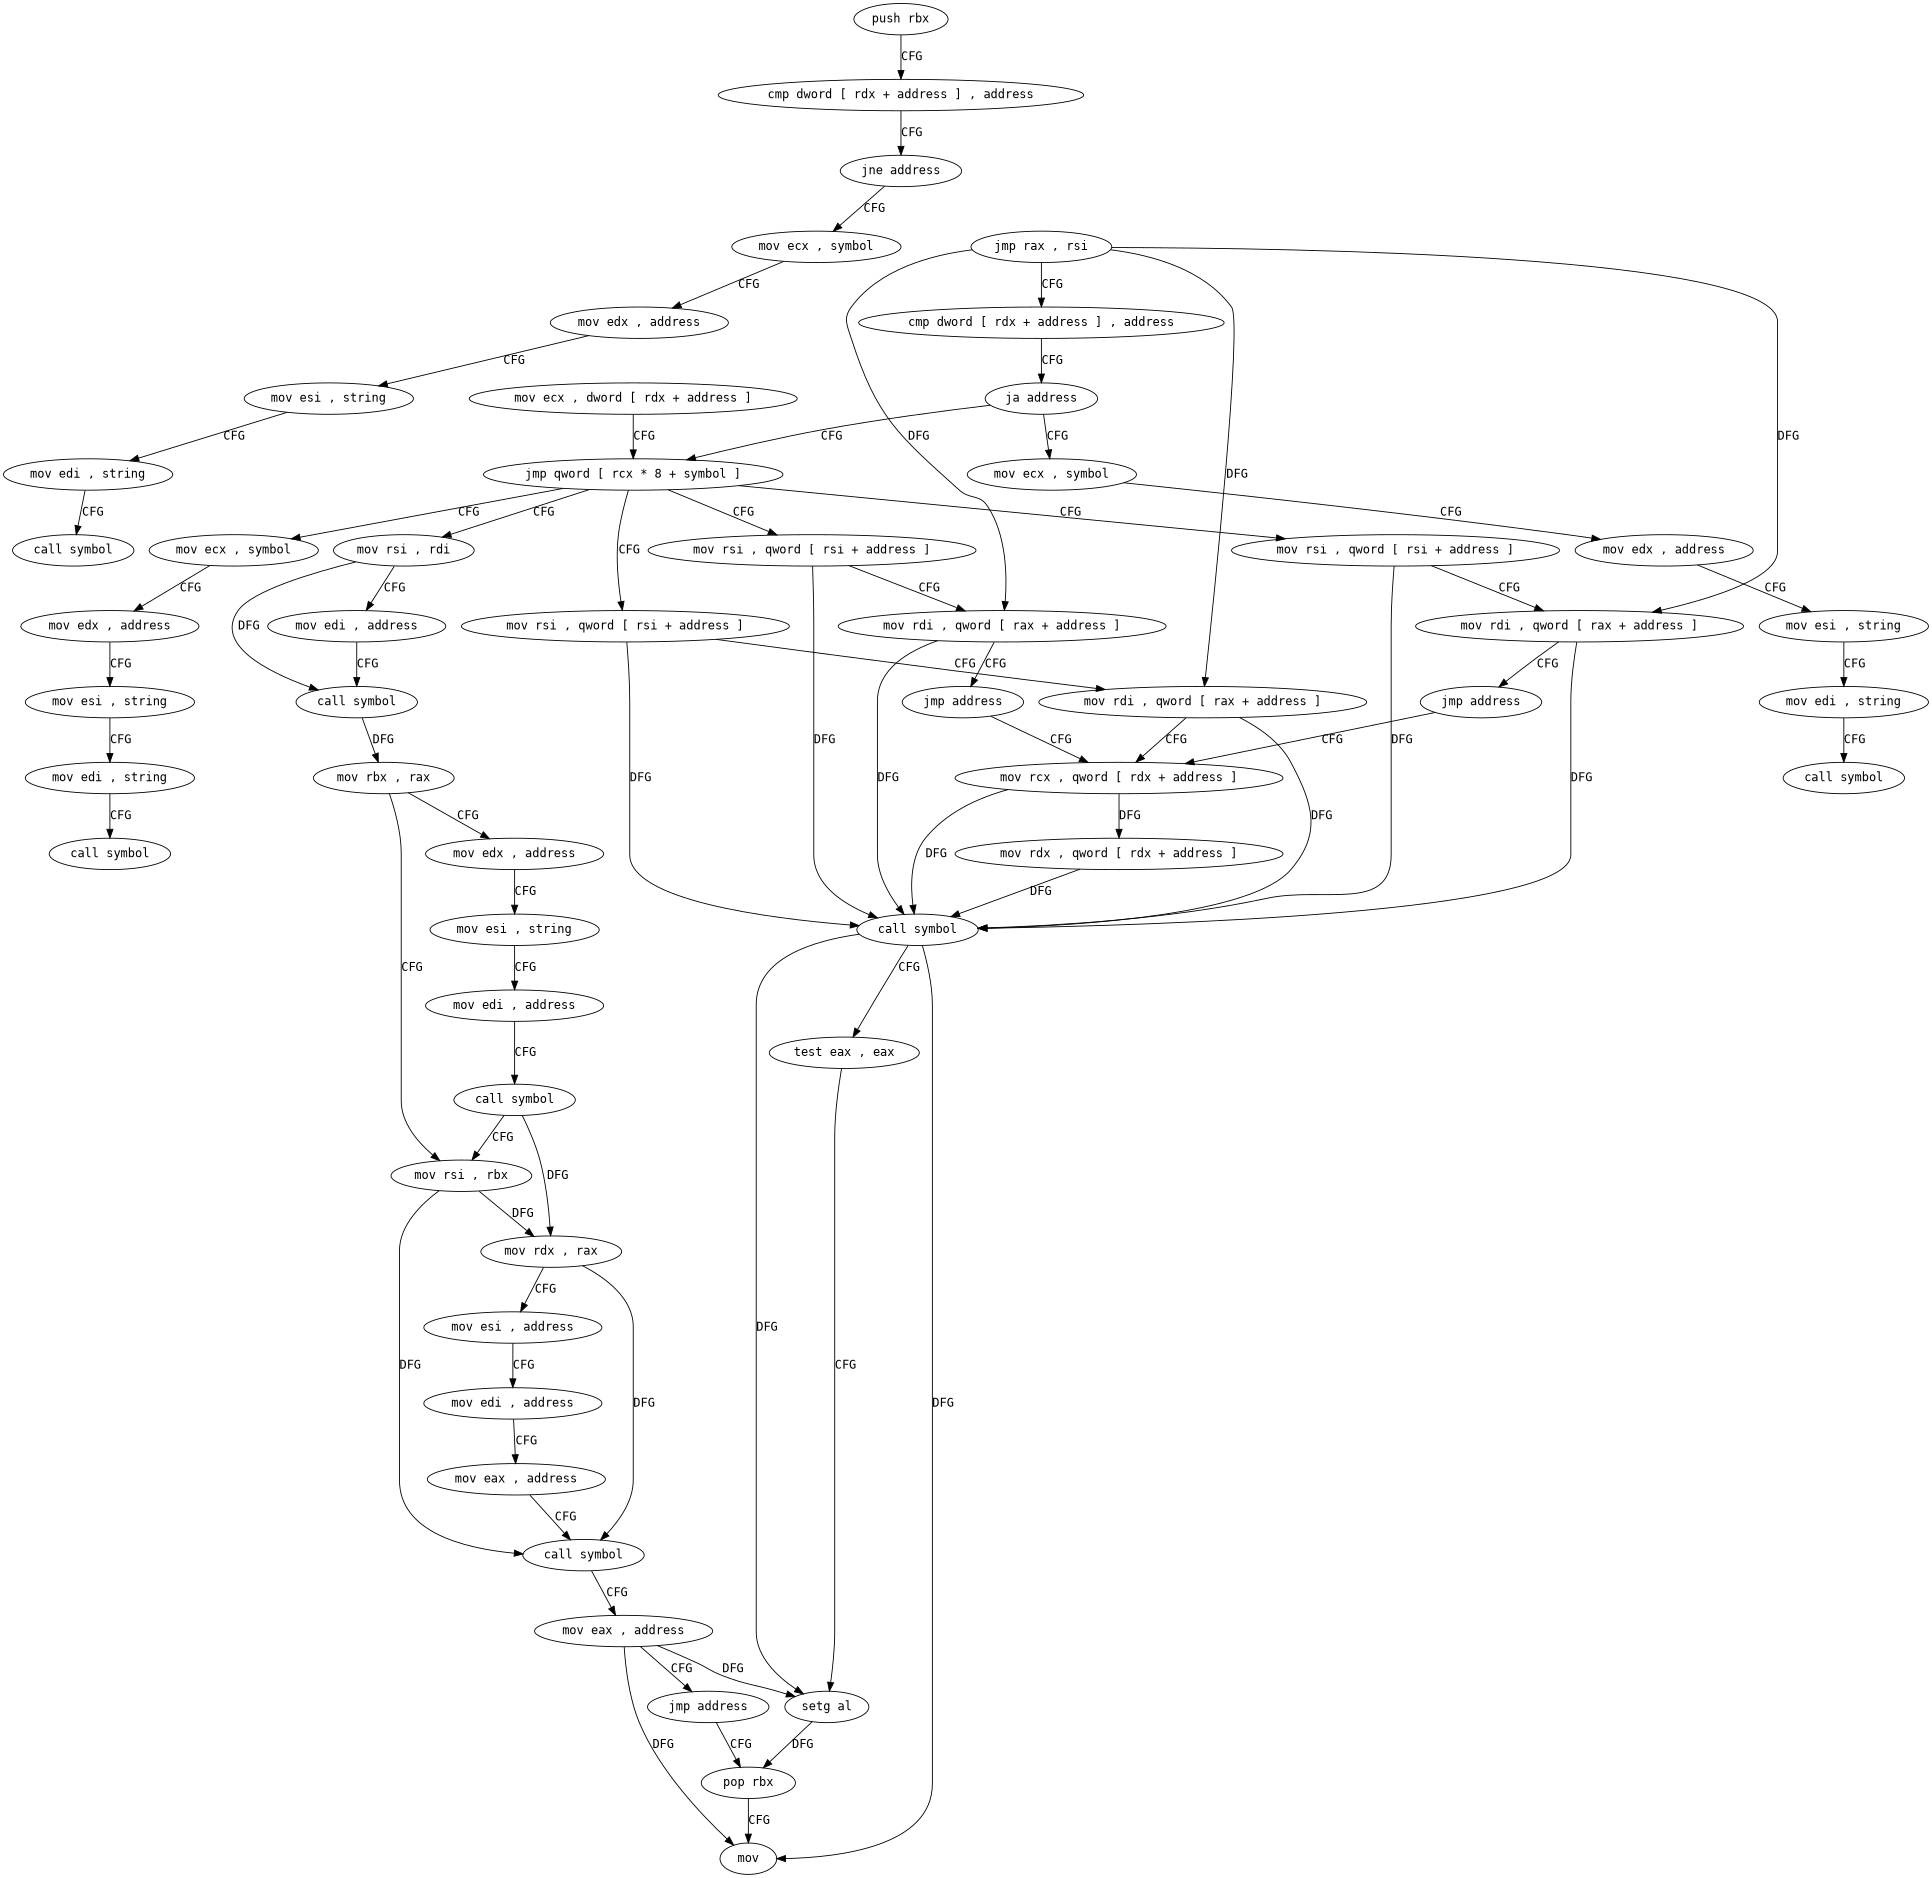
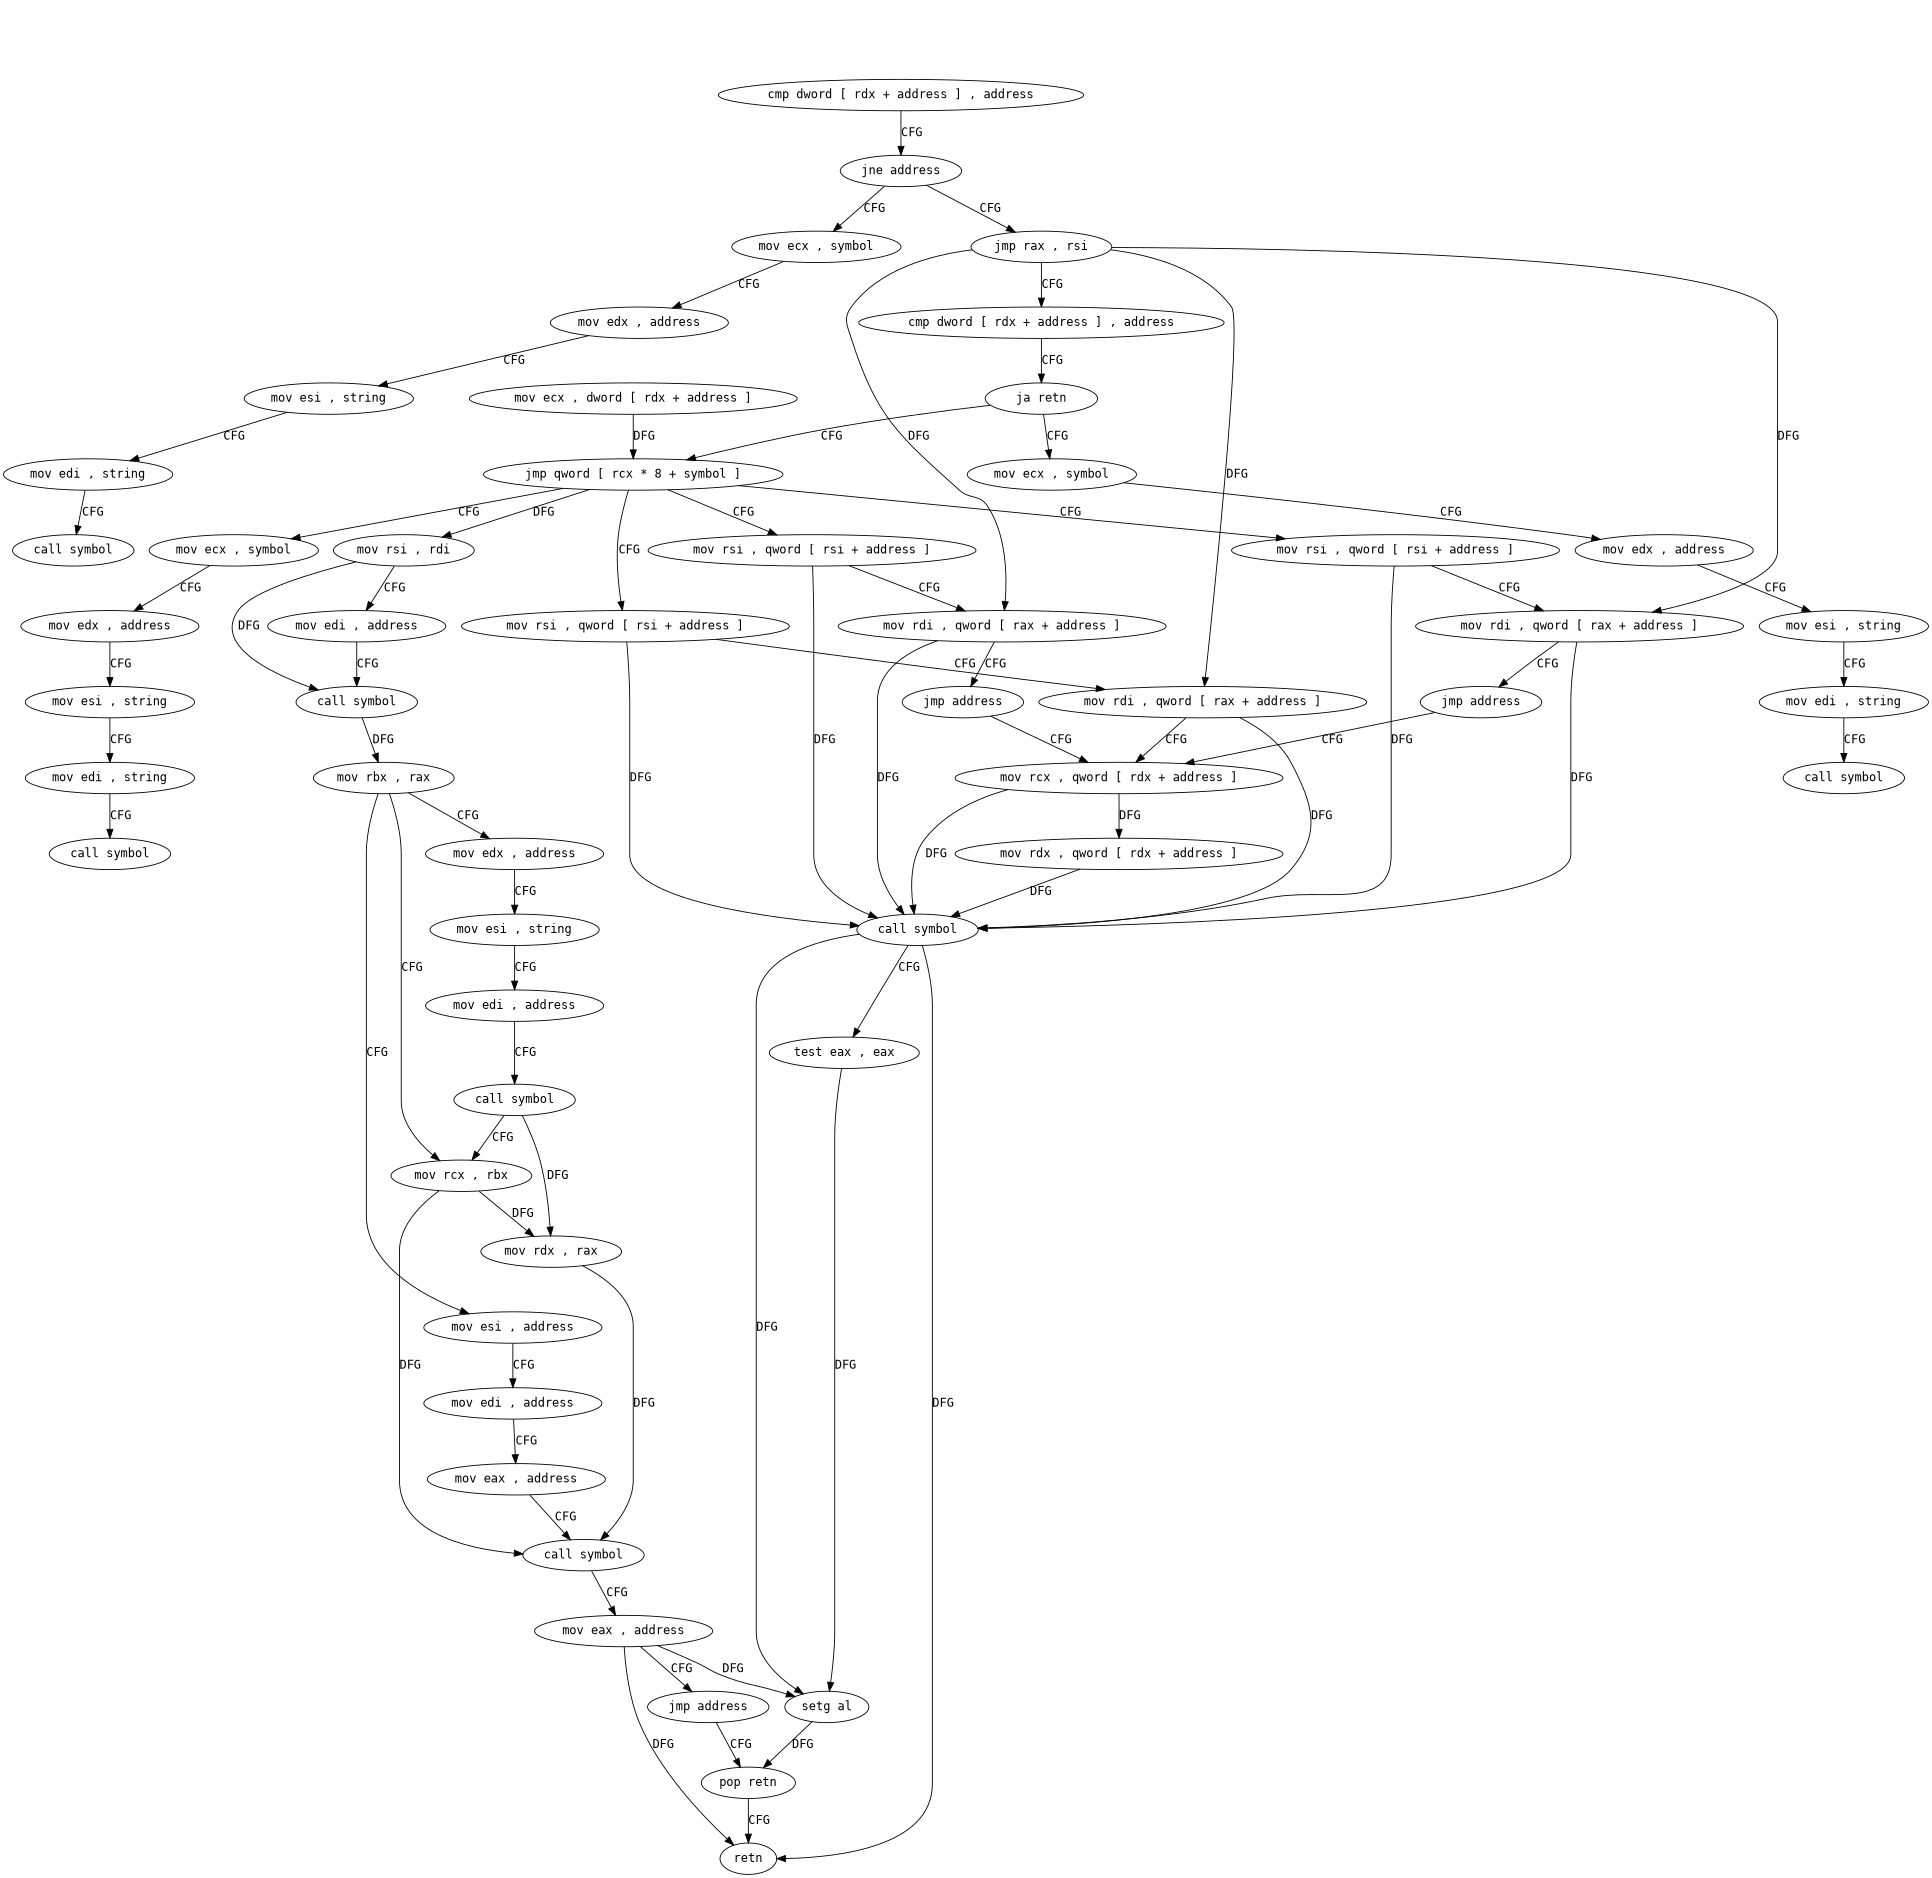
node "push rbx": removed
edge "jne address" -> "jmp rax , rsi": added, label "CFG"
node "ja address": label "ja address" -> "ja retn"
edge "mov ecx , dword [ rdx + address ]" -> "jmp qword [ rcx * 8 + symbol ]": label "CFG" -> "DFG"
edge "jmp qword [ rcx * 8 + symbol ]" -> "mov rsi , rdi": label "CFG" -> "DFG"
node "mov rsi , rbx": label "mov rsi , rbx" -> "mov rcx , rbx"
edge "mov rdx , rax" -> "mov esi , address": now "mov rbx , rax" -> "mov esi , address"
edge "test eax , eax" -> "setg al": label "CFG" -> "DFG"
node "pop rbx": label "pop rbx" -> "pop retn"
node "mov": label "mov" -> "retn"
